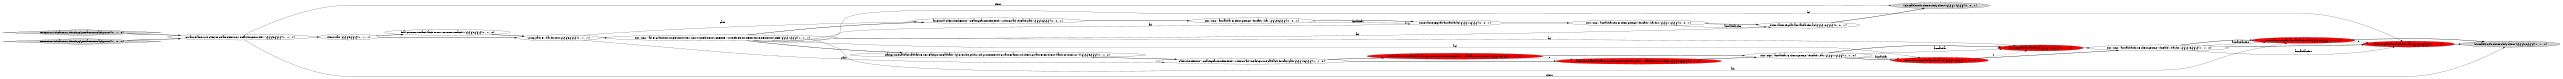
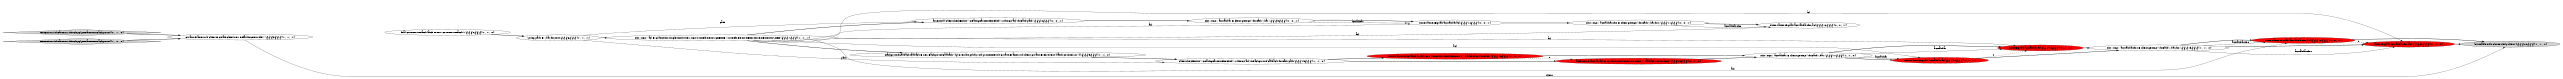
node "{CloseableUtils.closeQuietly(client)}@@@14@@@['0', '0', '1']": removed
node "client.start()@@@5@@@['1', '1', '1']": removed
